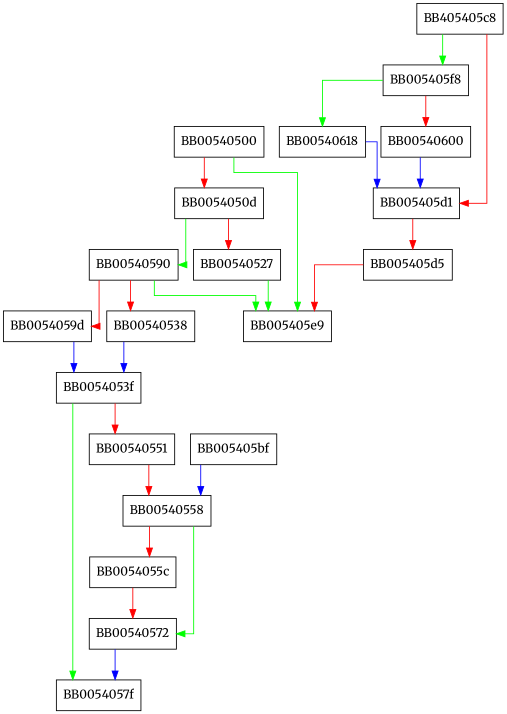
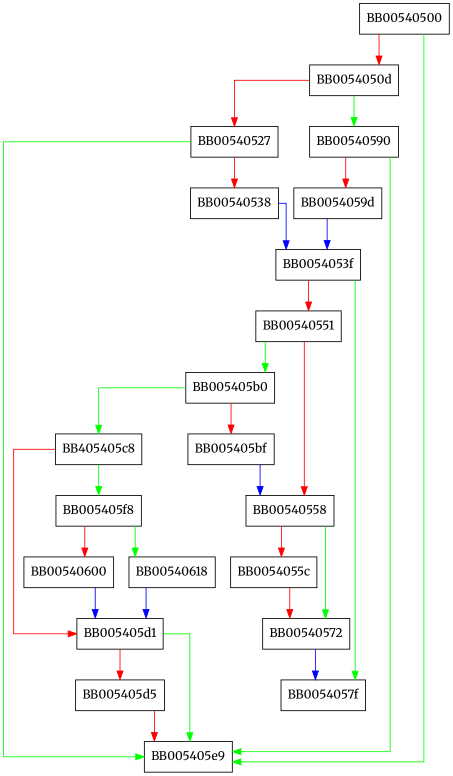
edge "BB00540590" -> "BB00540538": now "BB00540527" -> "BB00540538"
node "BB005405b0": added
edge "BB005405d1" -> "BB005405e9": added
